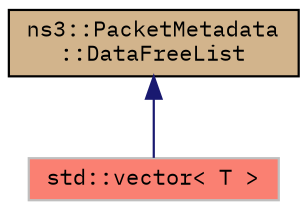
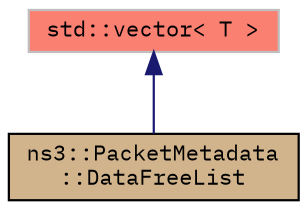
edge "std::vector< T >" -> "ns3::PacketMetadata ::DataFreeList": reversed
